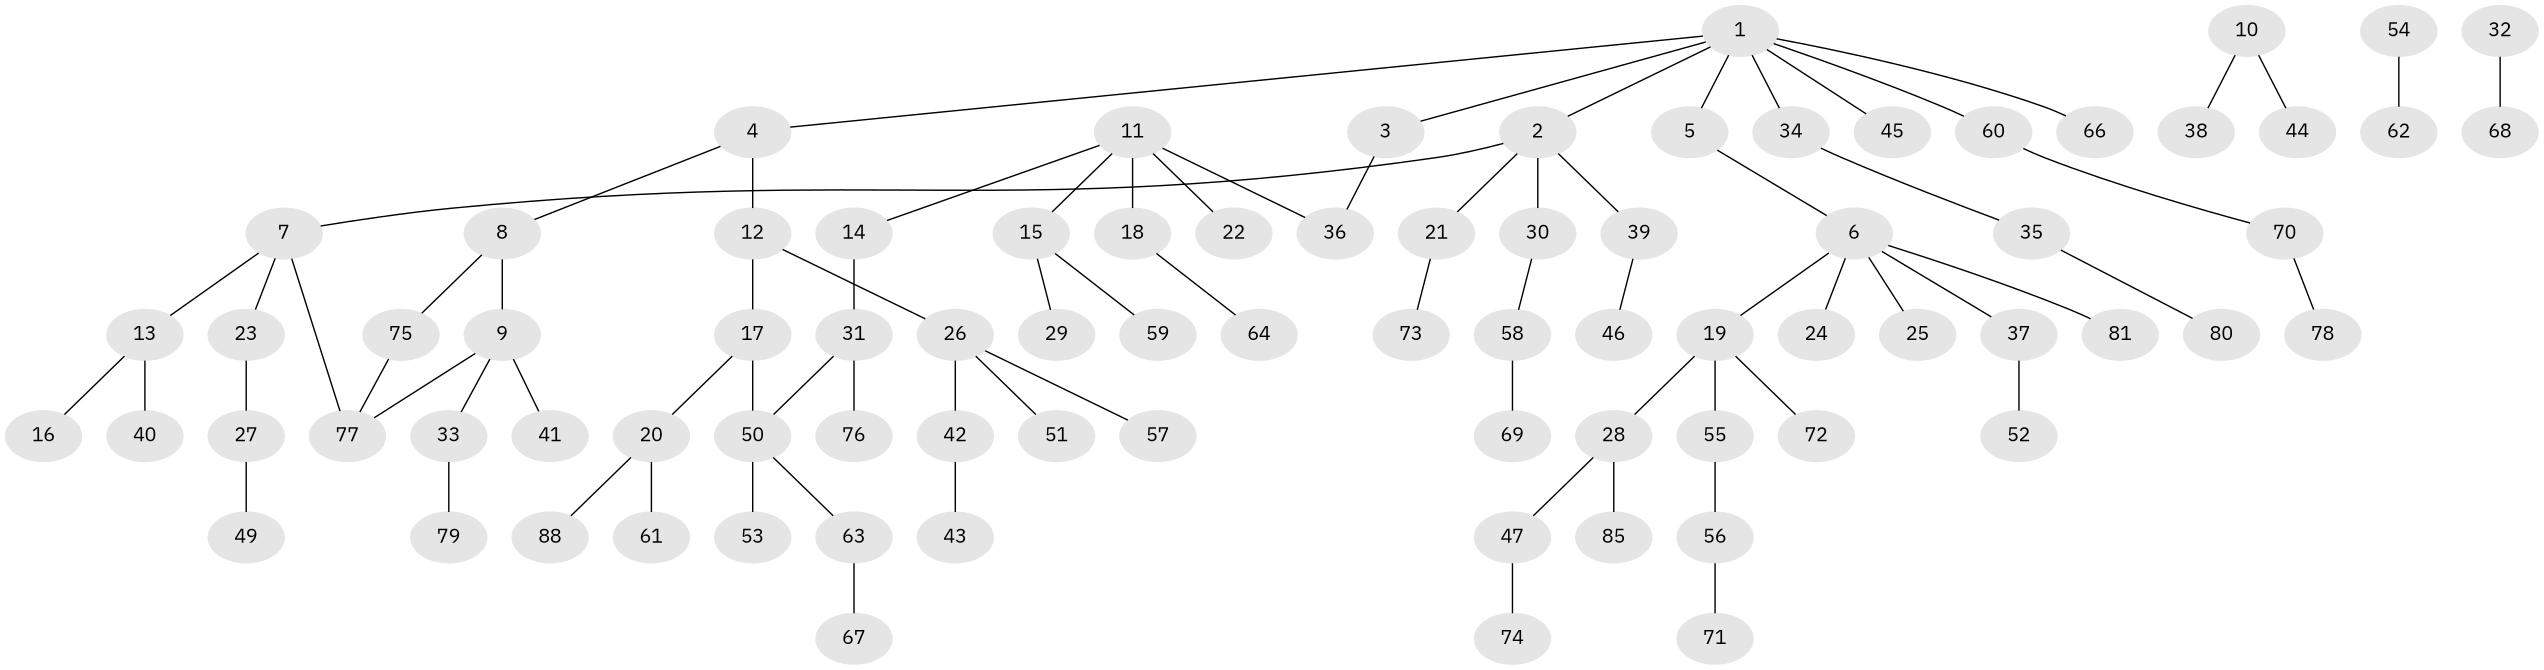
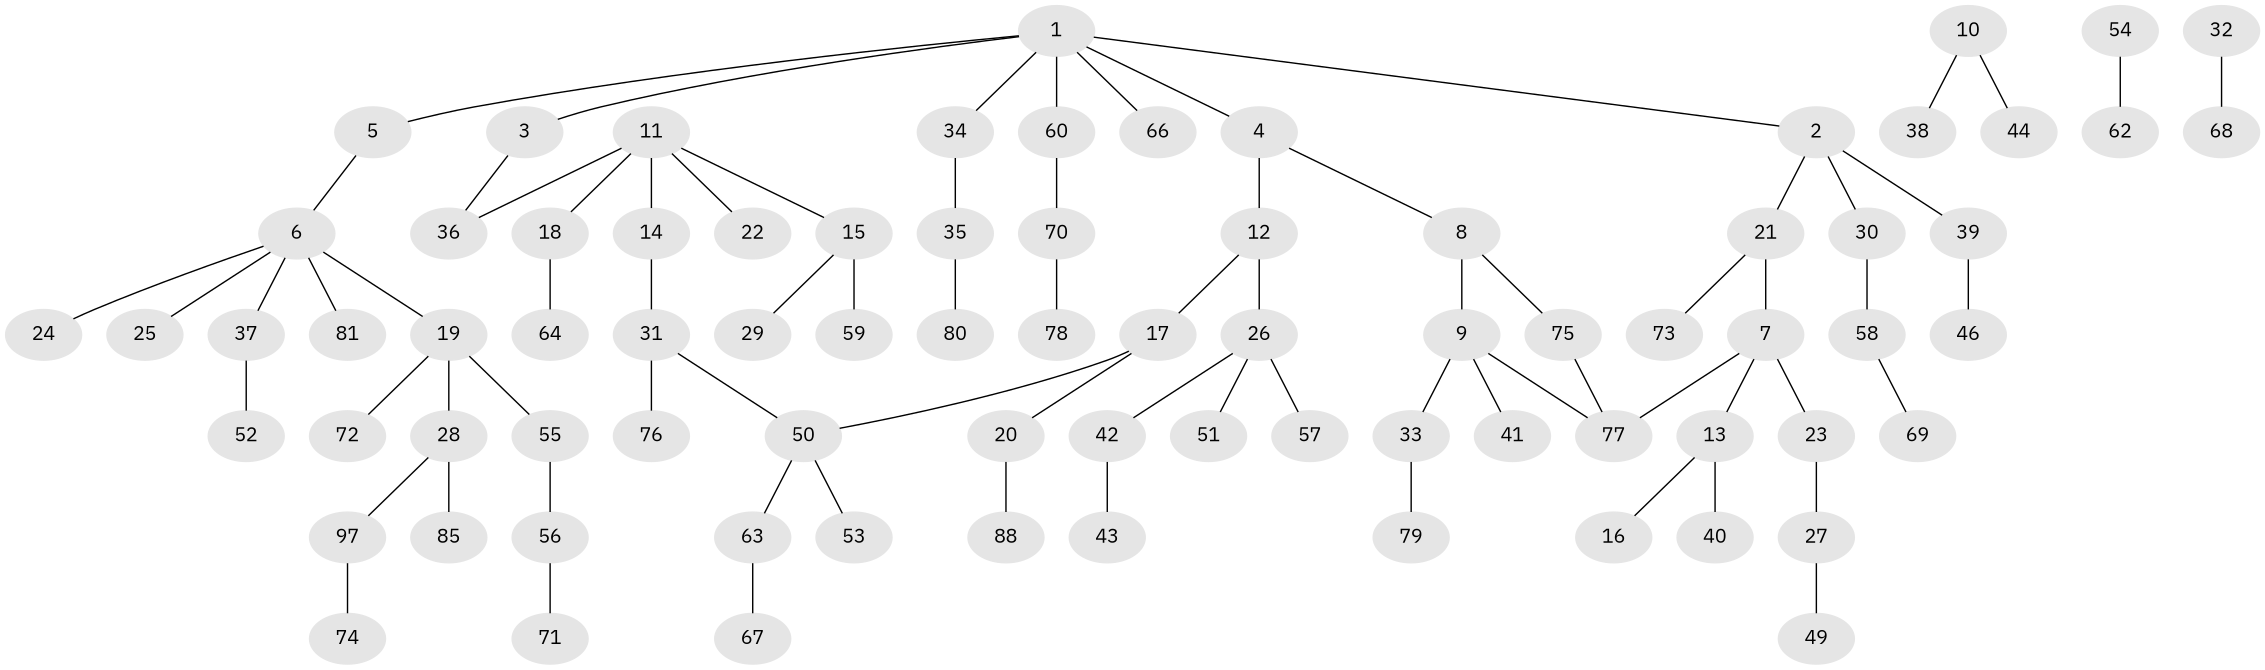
node "45": removed
edge "2" -- "7": now "21" -- "7"
node "61": removed
node "47": label "47" -> "97"
